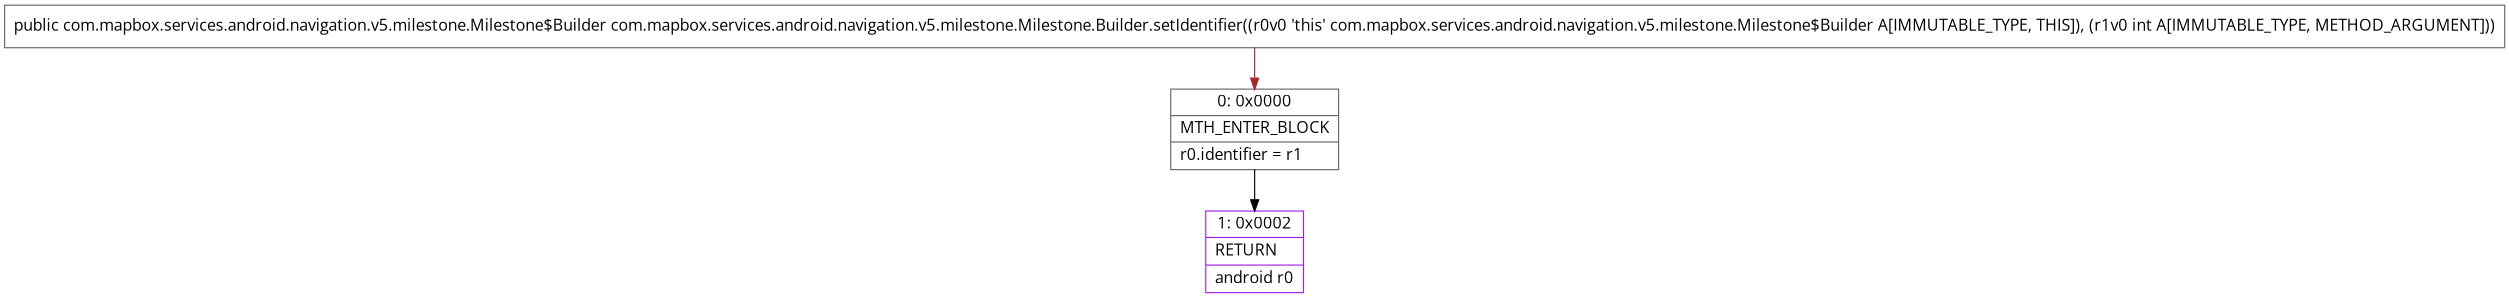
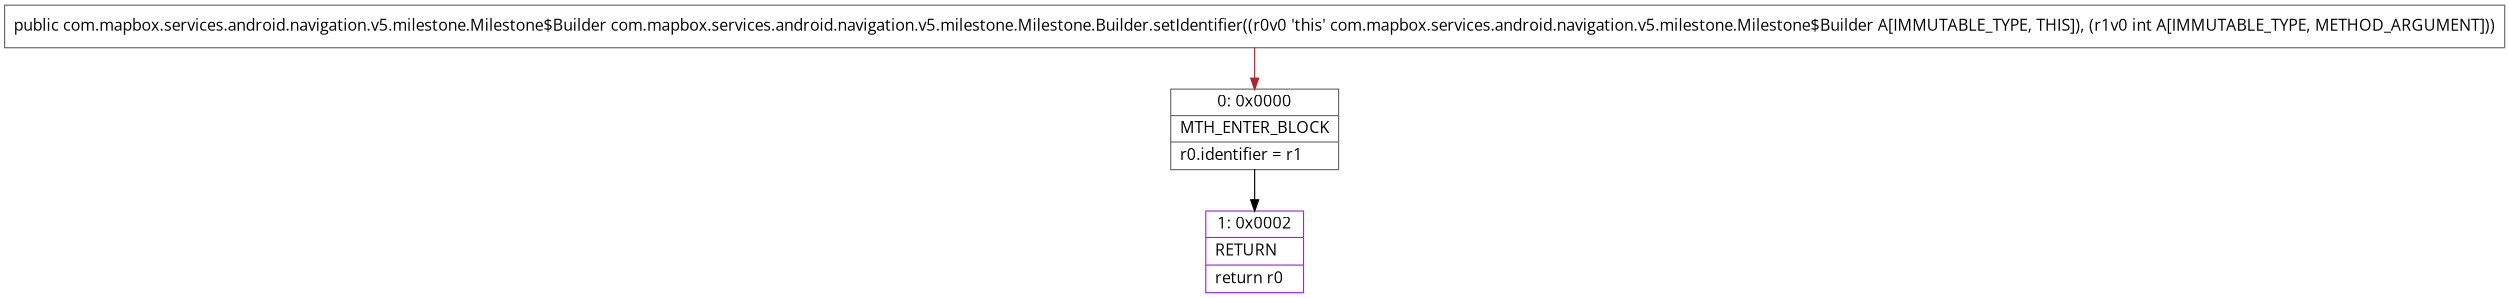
node "1: 0x0002": text "android r0" -> "return r0"
